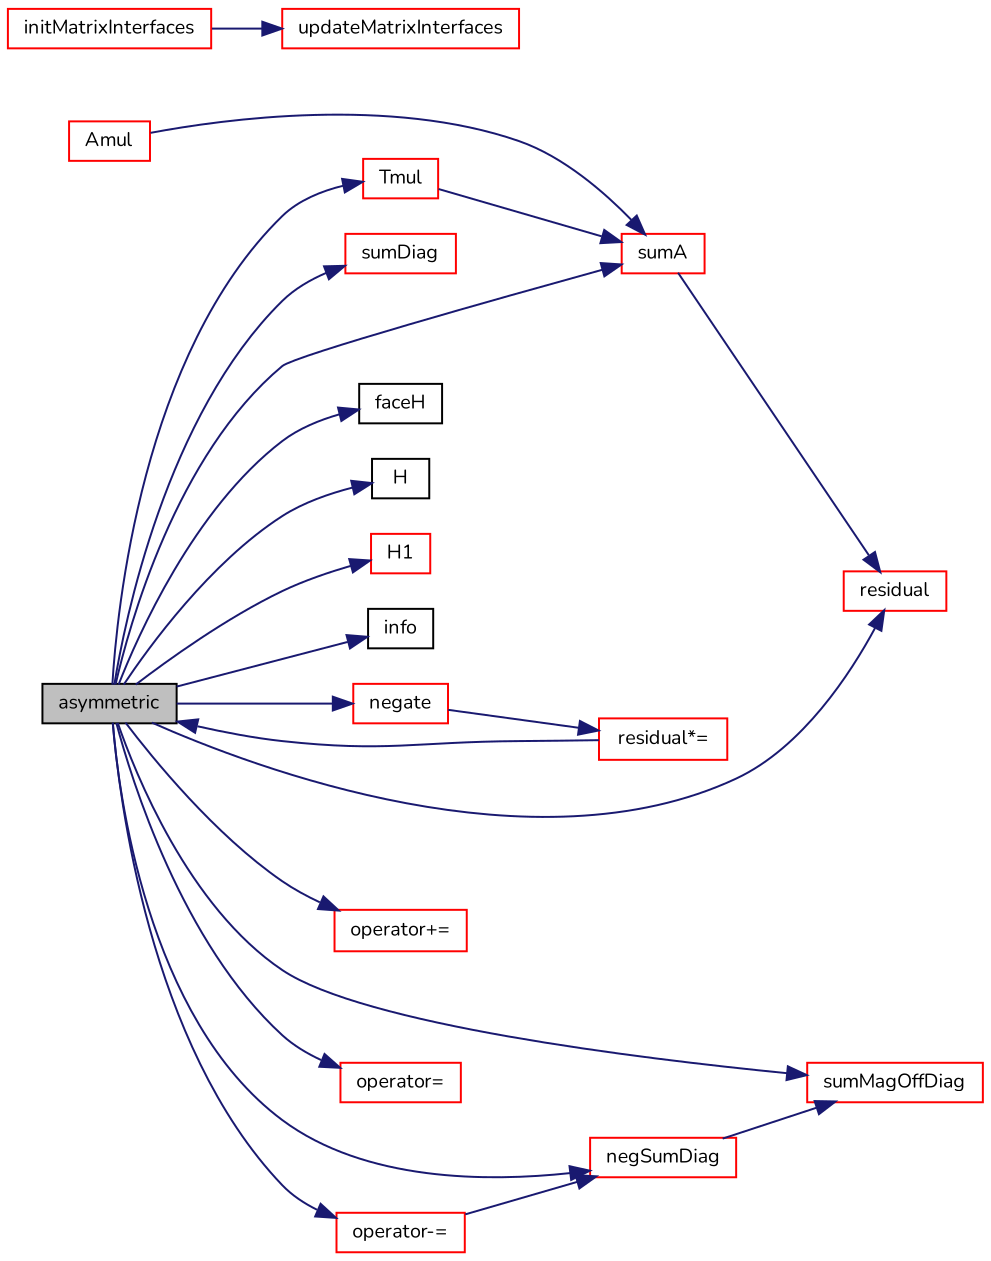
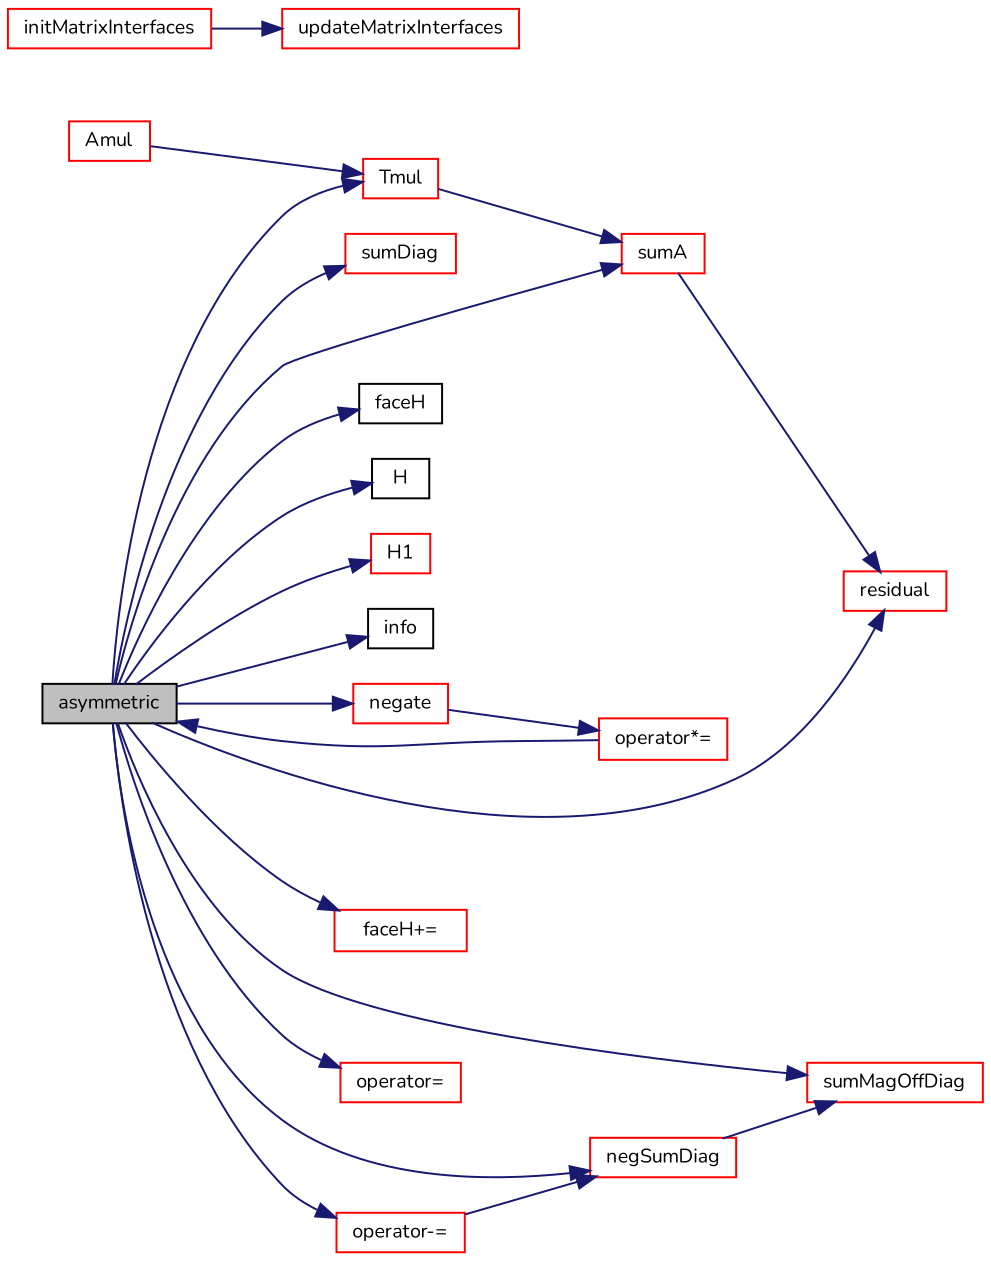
edge "Amul" -> "sumA": now "Amul" -> "Tmul"
node "residual*=": label "residual*=" -> "operator*="
node "operator+=": label "operator+=" -> "faceH+="
